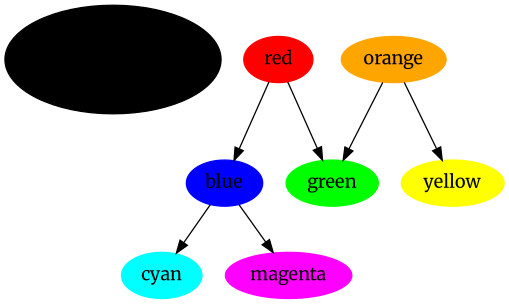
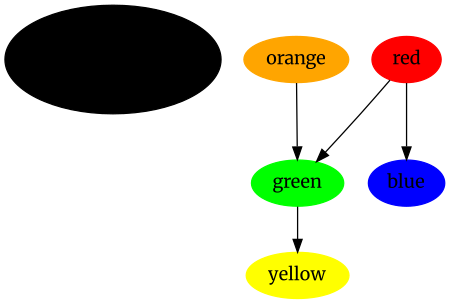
edge "orange" -> "yellow": now "green" -> "yellow"
node "cyan": removed
node "magenta": removed
